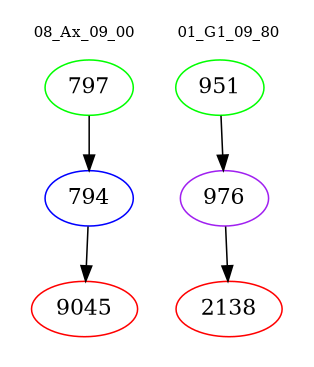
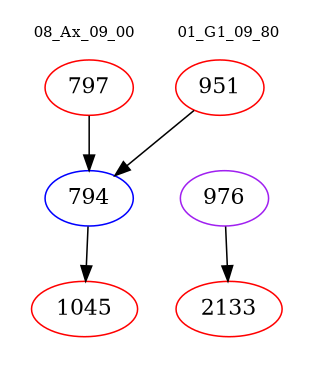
node "797": color green -> red
node "951": color green -> red
edge "951" -> "976": now "951" -> "794"
node "9045": label "9045" -> "1045"
node "2138": label "2138" -> "2133"
